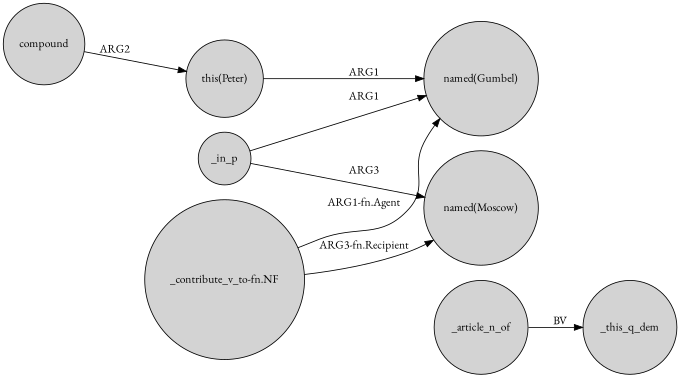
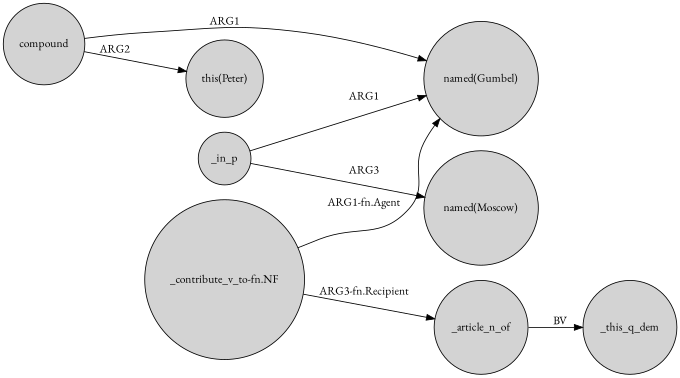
edge "this(Peter)" -> "named(Gumbel)": now "compound" -> "named(Gumbel)"
edge "_contribute_v_to-fn.NF" -> "named(Moscow)": now "_contribute_v_to-fn.NF" -> "_article_n_of"
